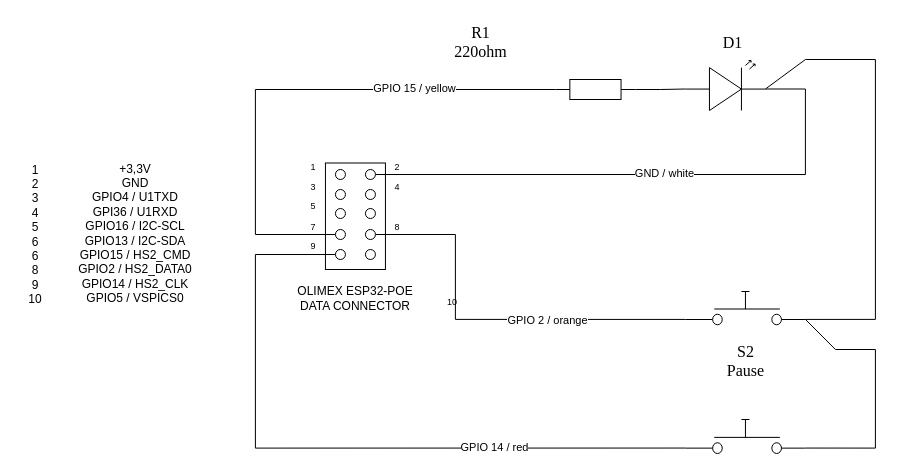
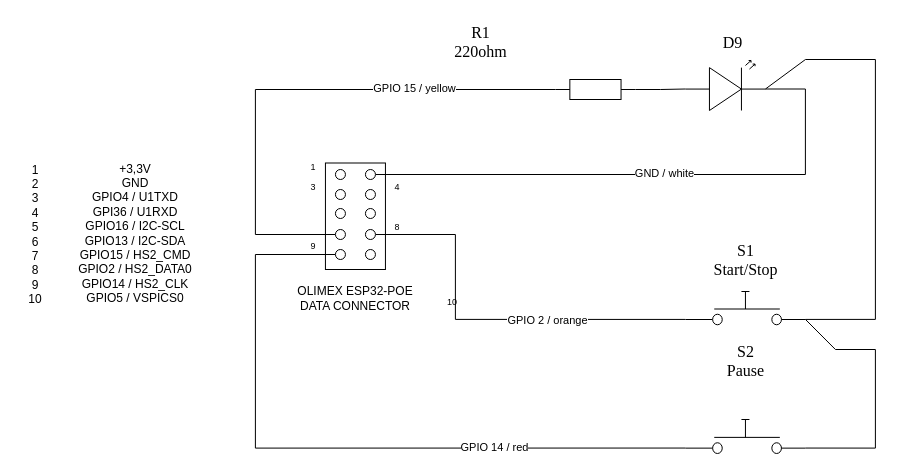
node "D1": label "D1" -> "D9"
node "2": removed
node "5": removed
node "7": removed
node "1 2 3 4 5 6 6 8 9 10": label "1 2 3 4 5 6 6 8 9 10" -> "1 2 3 4 5 6 7 8 9 10"
node "S1 Start/Stop": added
